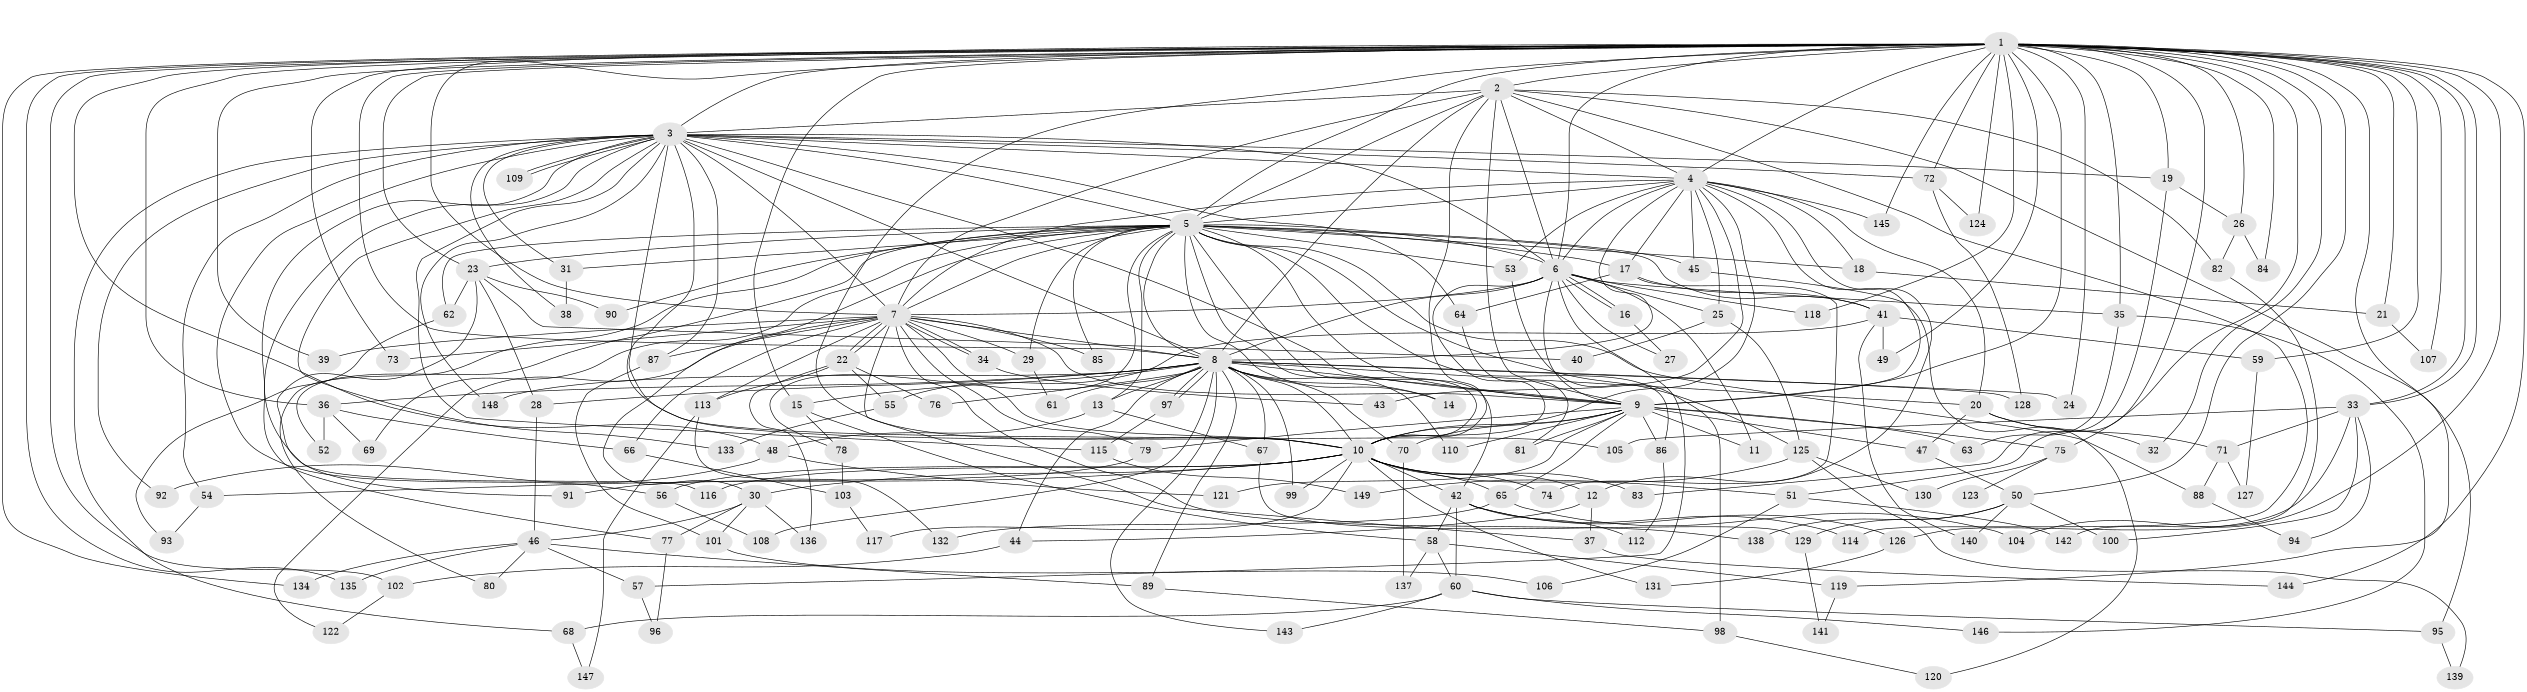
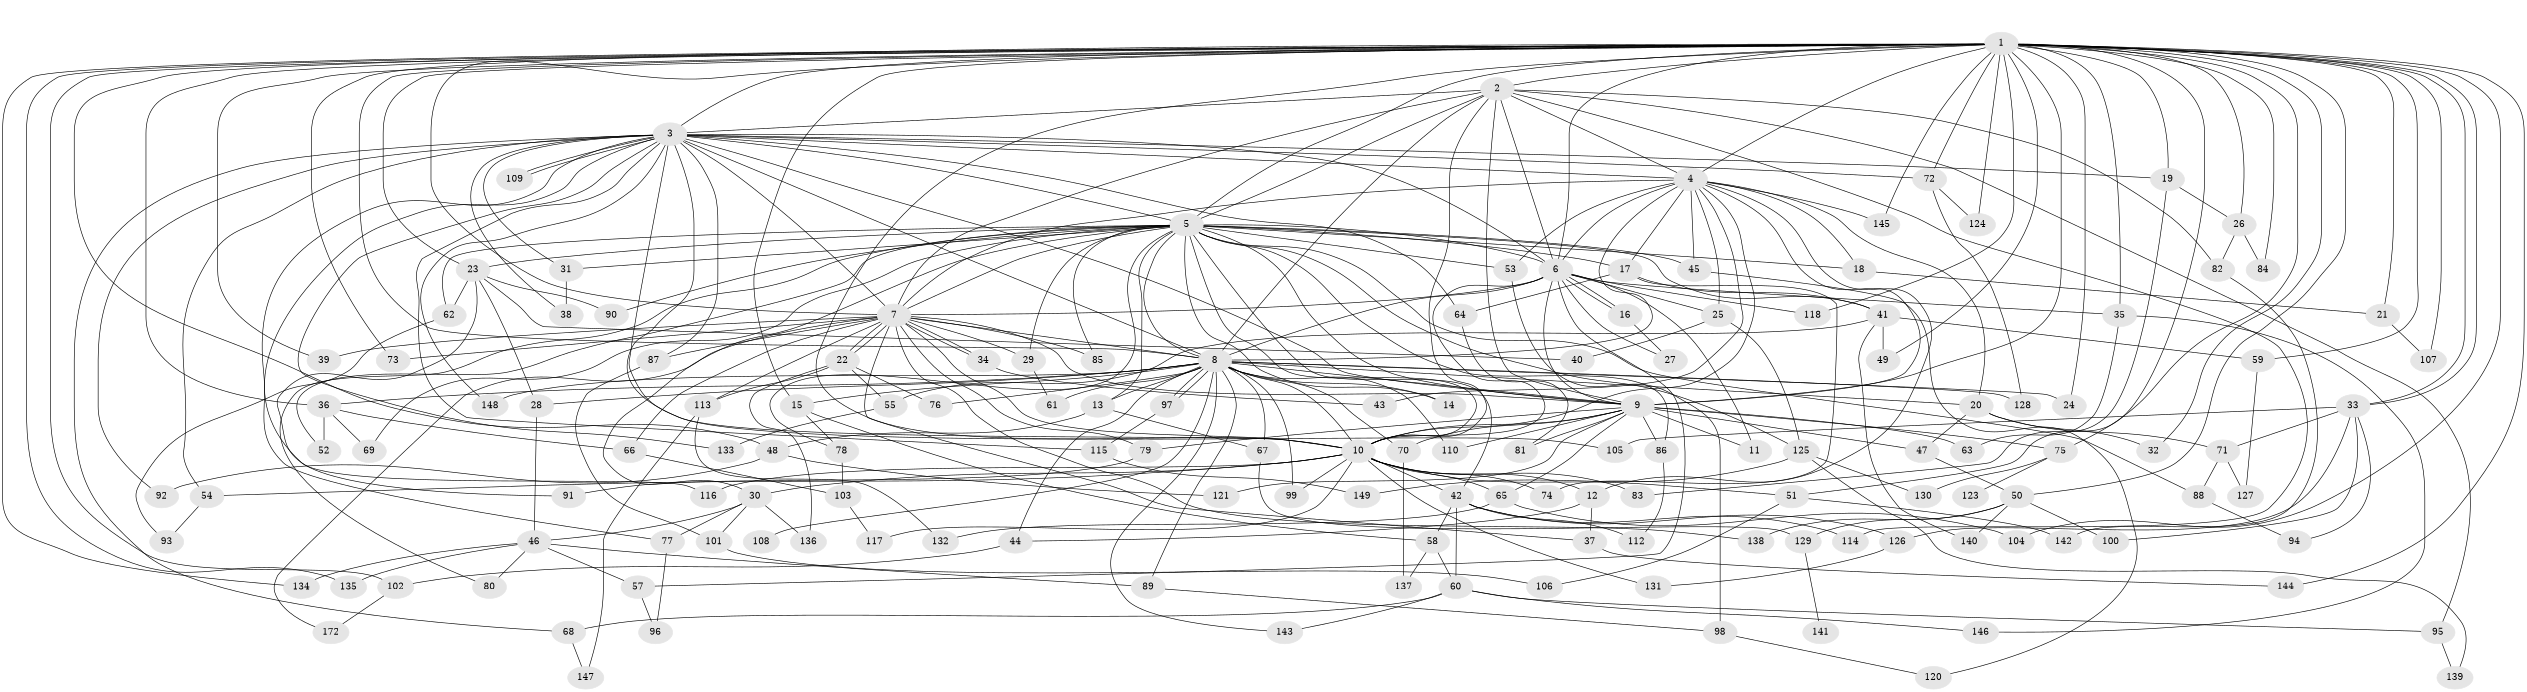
edge "4" -- "5": removed
node "56": removed
node "119": removed
node "122": label "122" -> "172"
